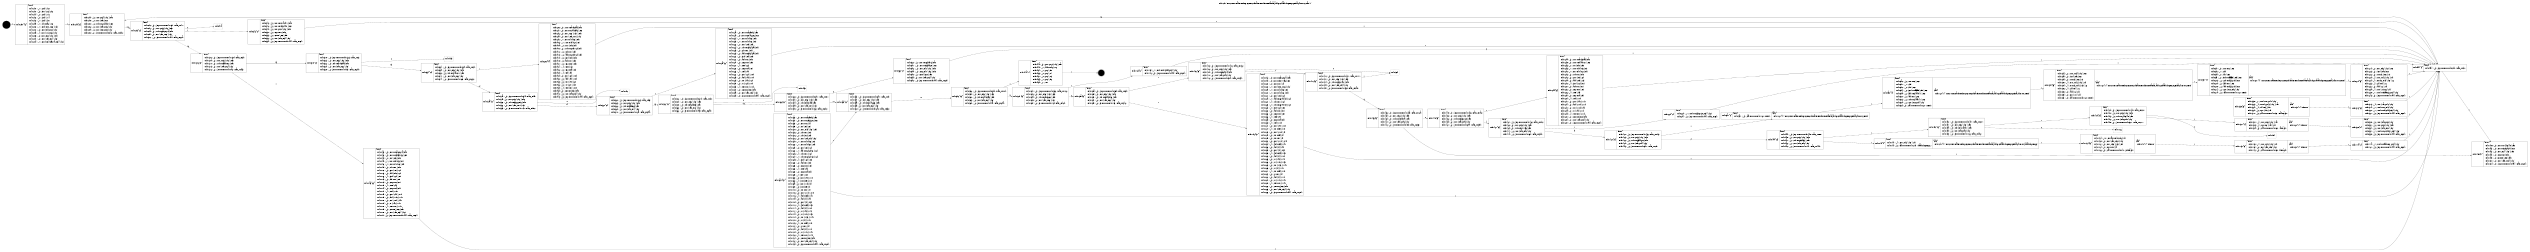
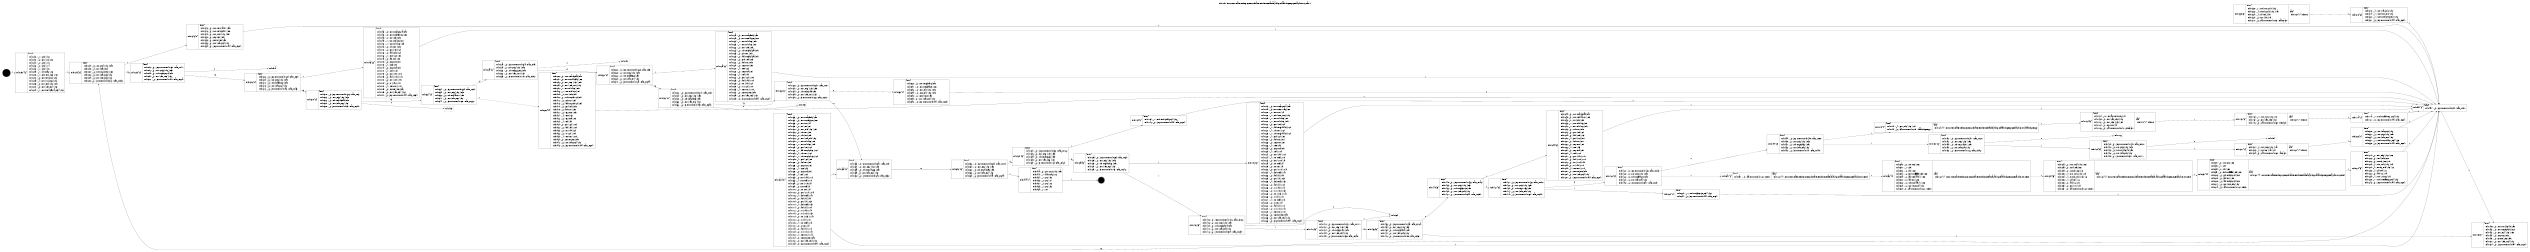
edge "0x4012f2 [22]" -> "0x401543 [27]": now "0x4012db [23]" -> "0x401543 [27]"
